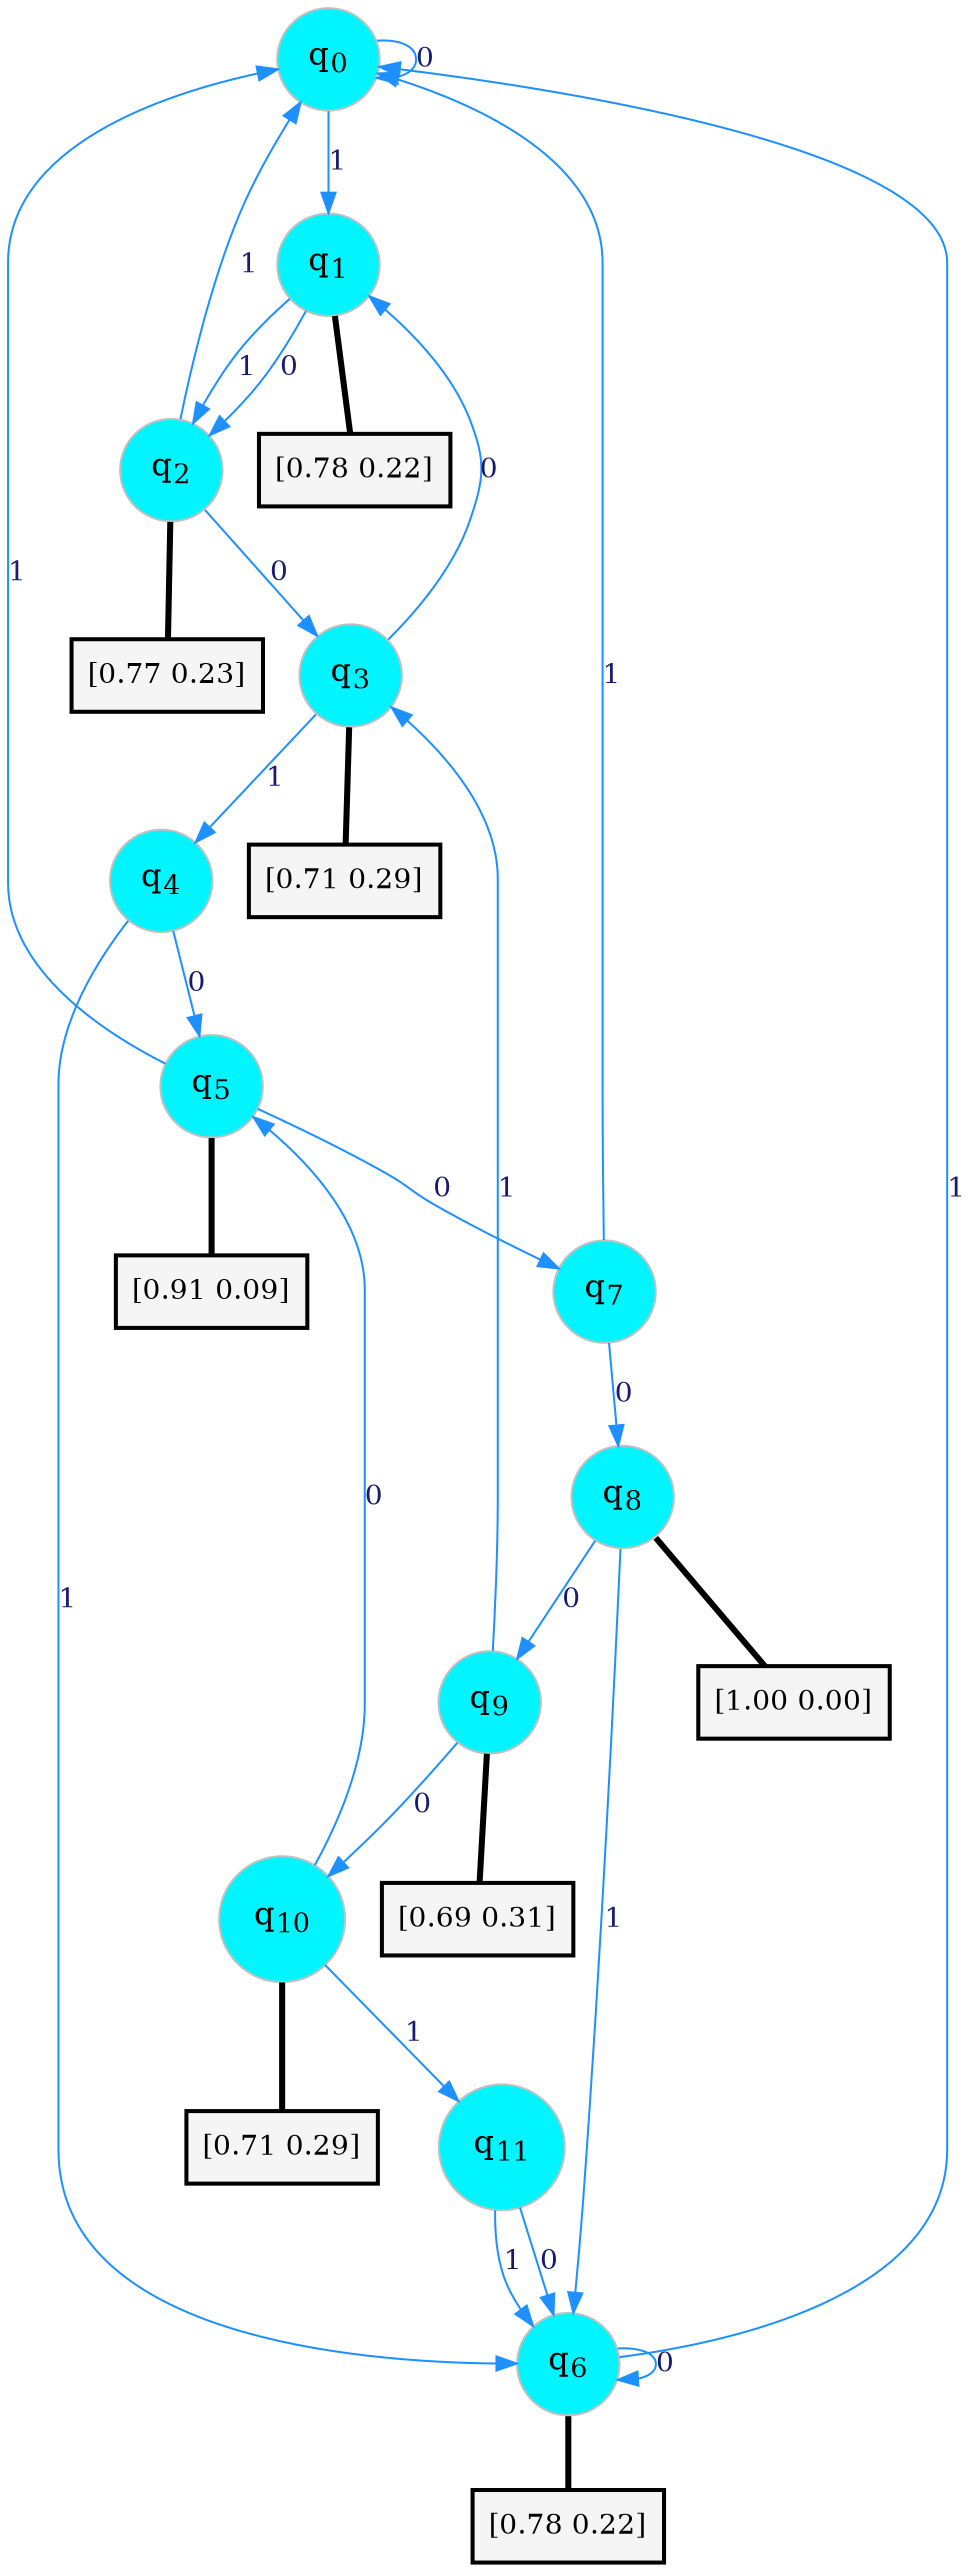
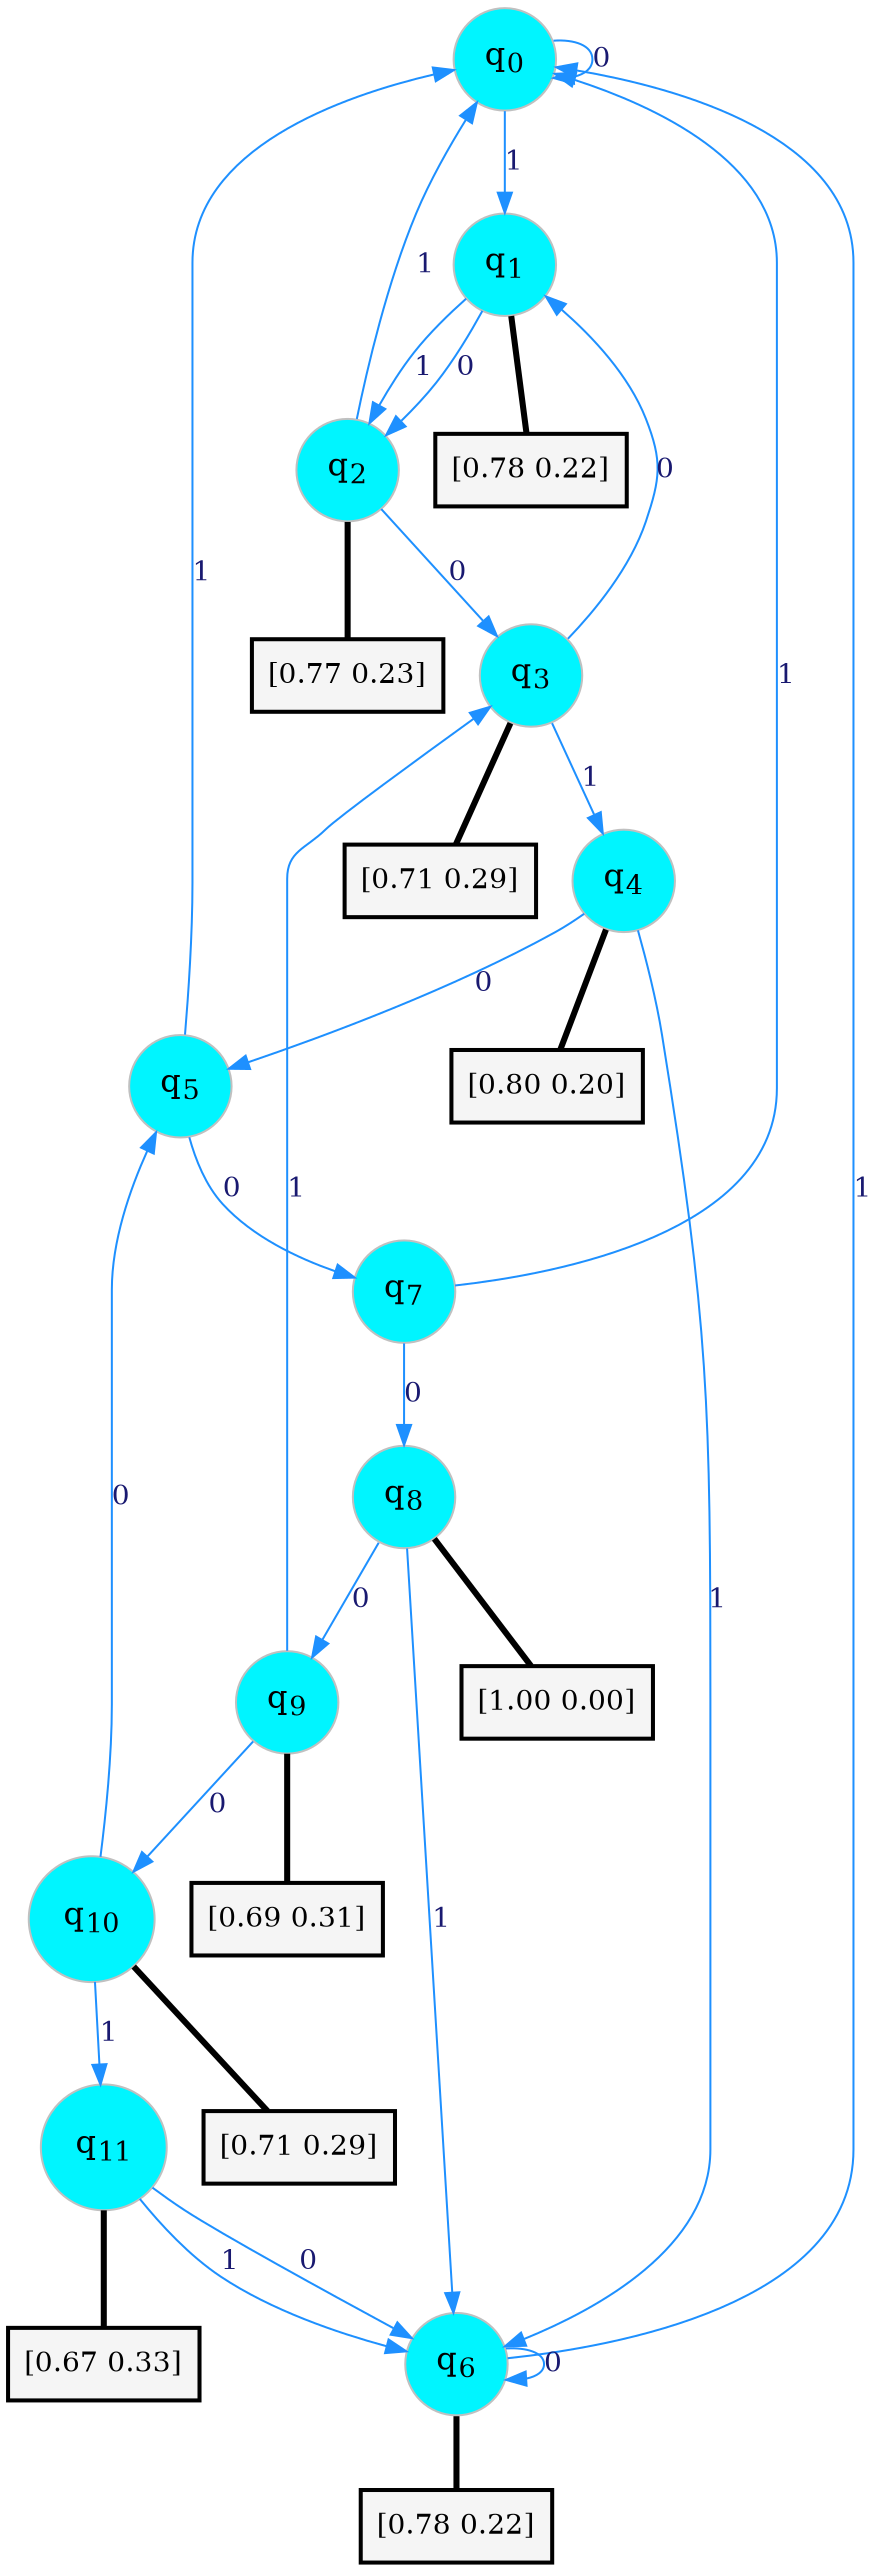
node "[0.80 0.20]": added
node "[0.91 0.09]": removed
node "[0.67 0.33]": added
